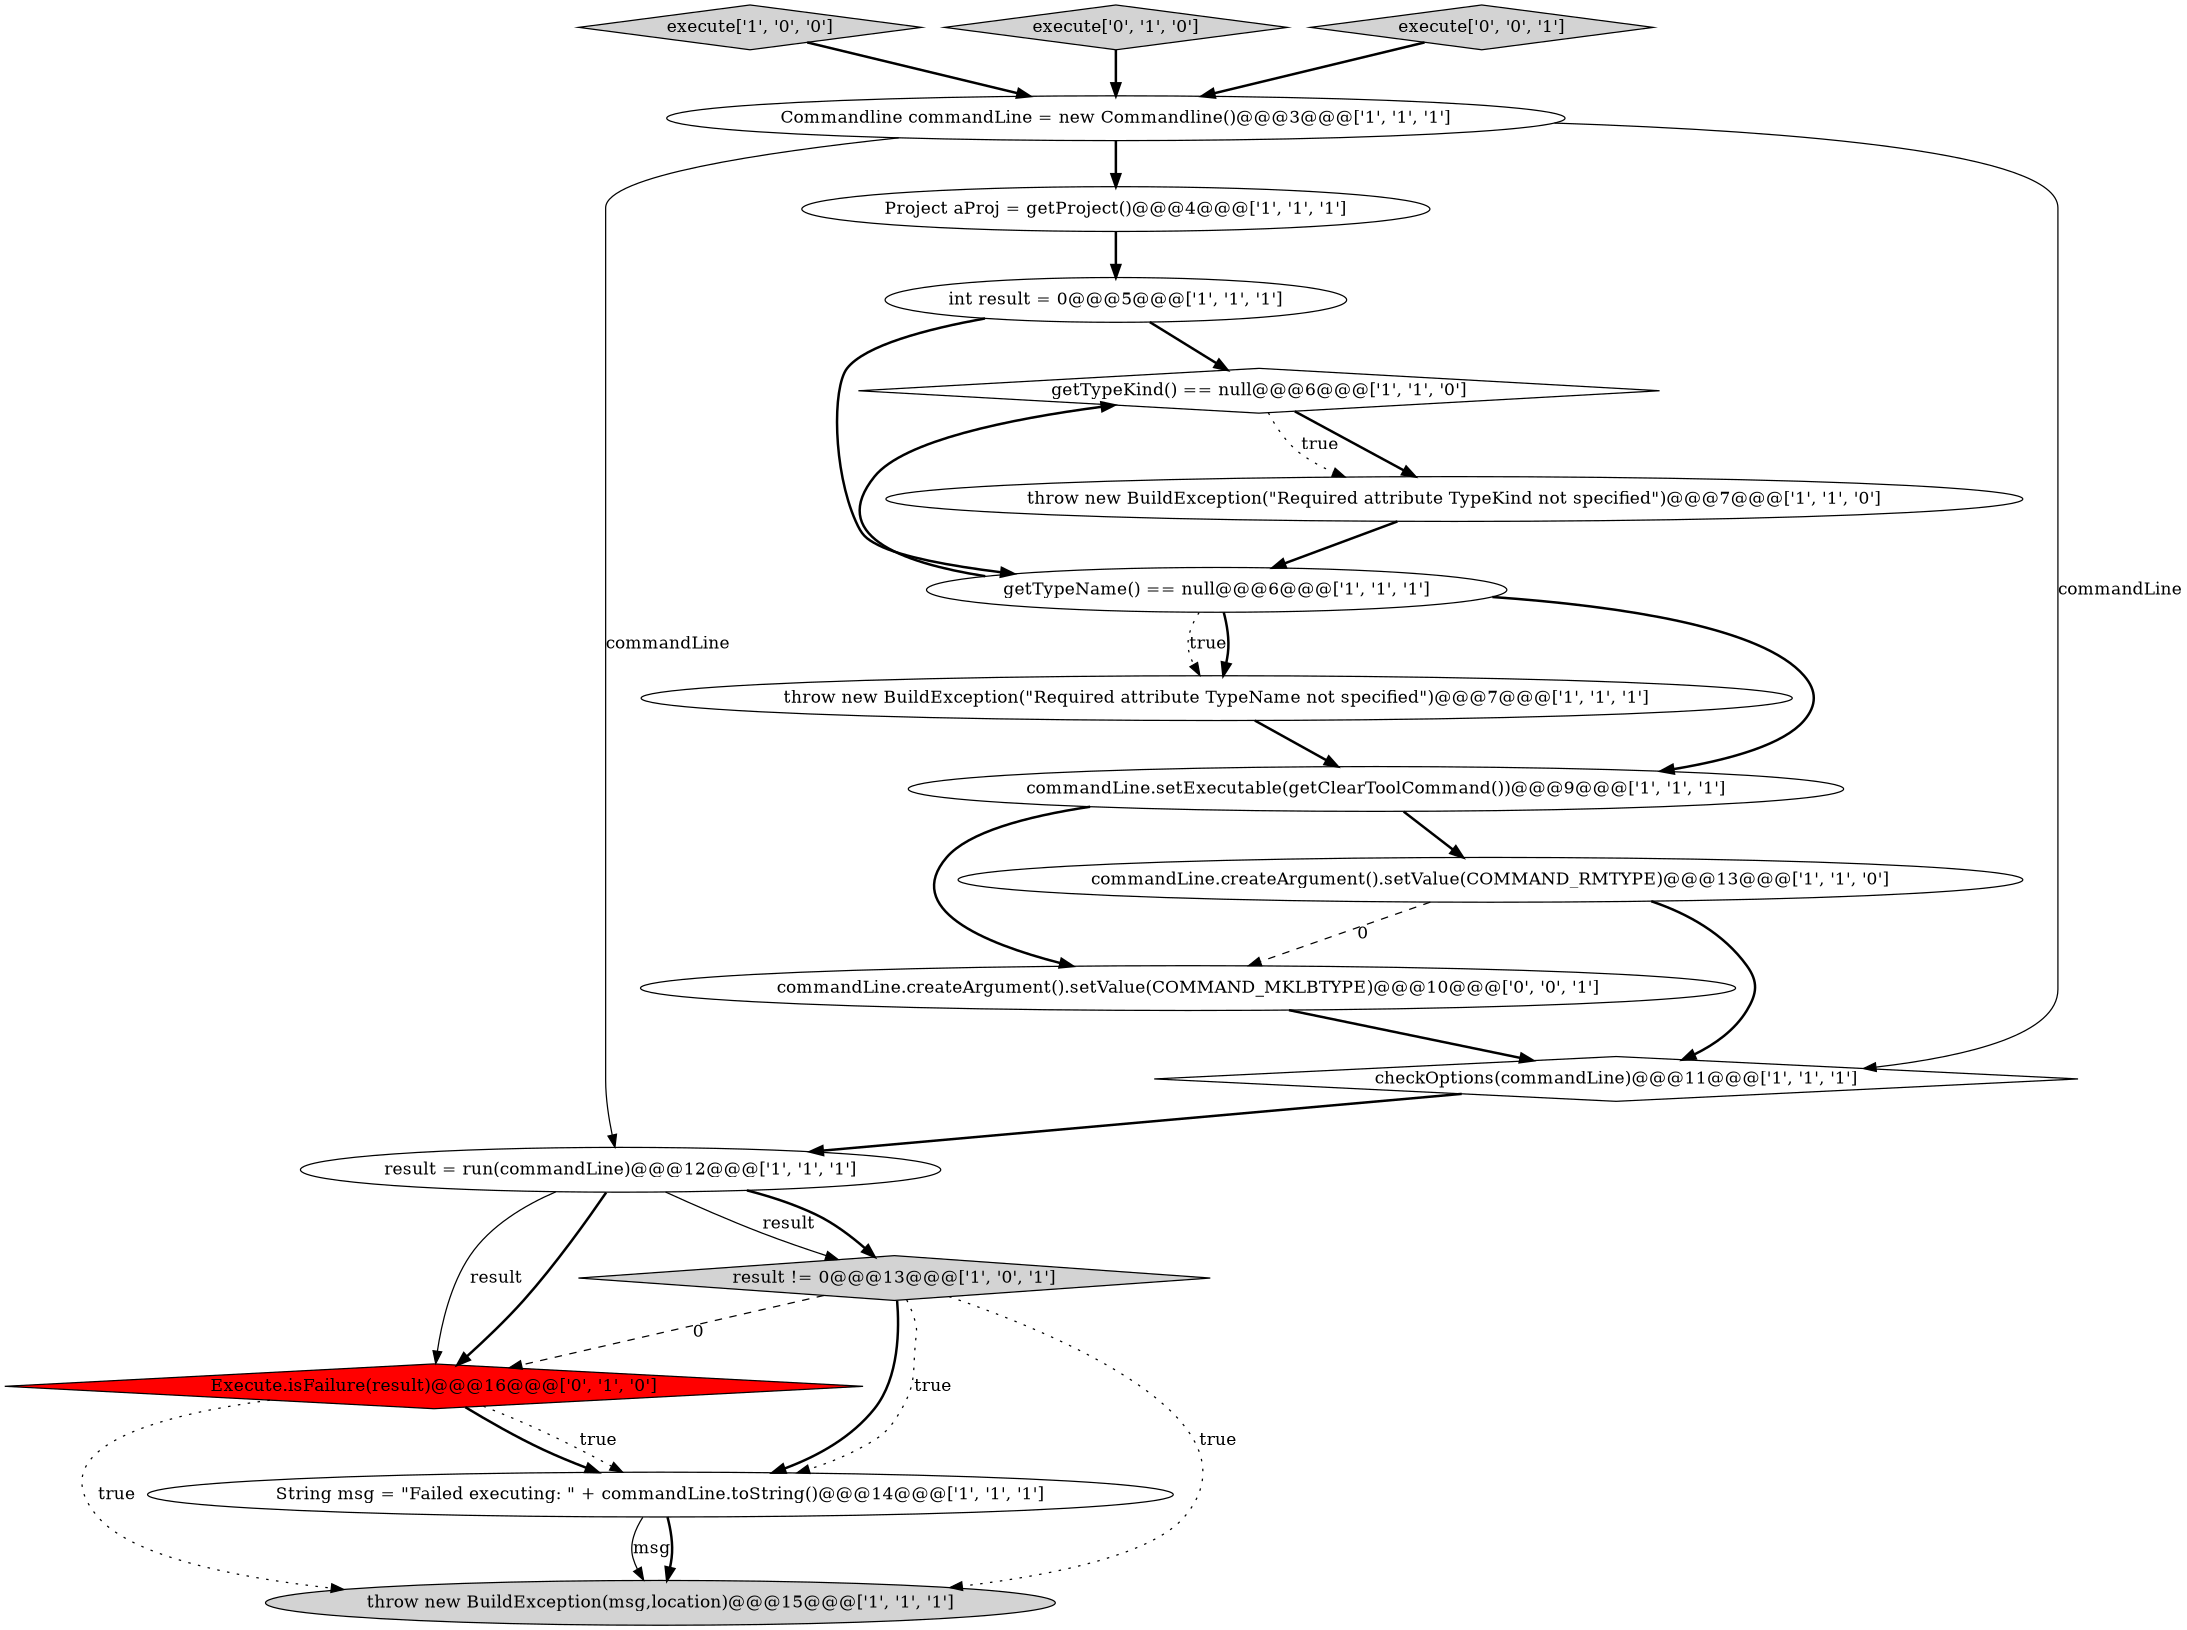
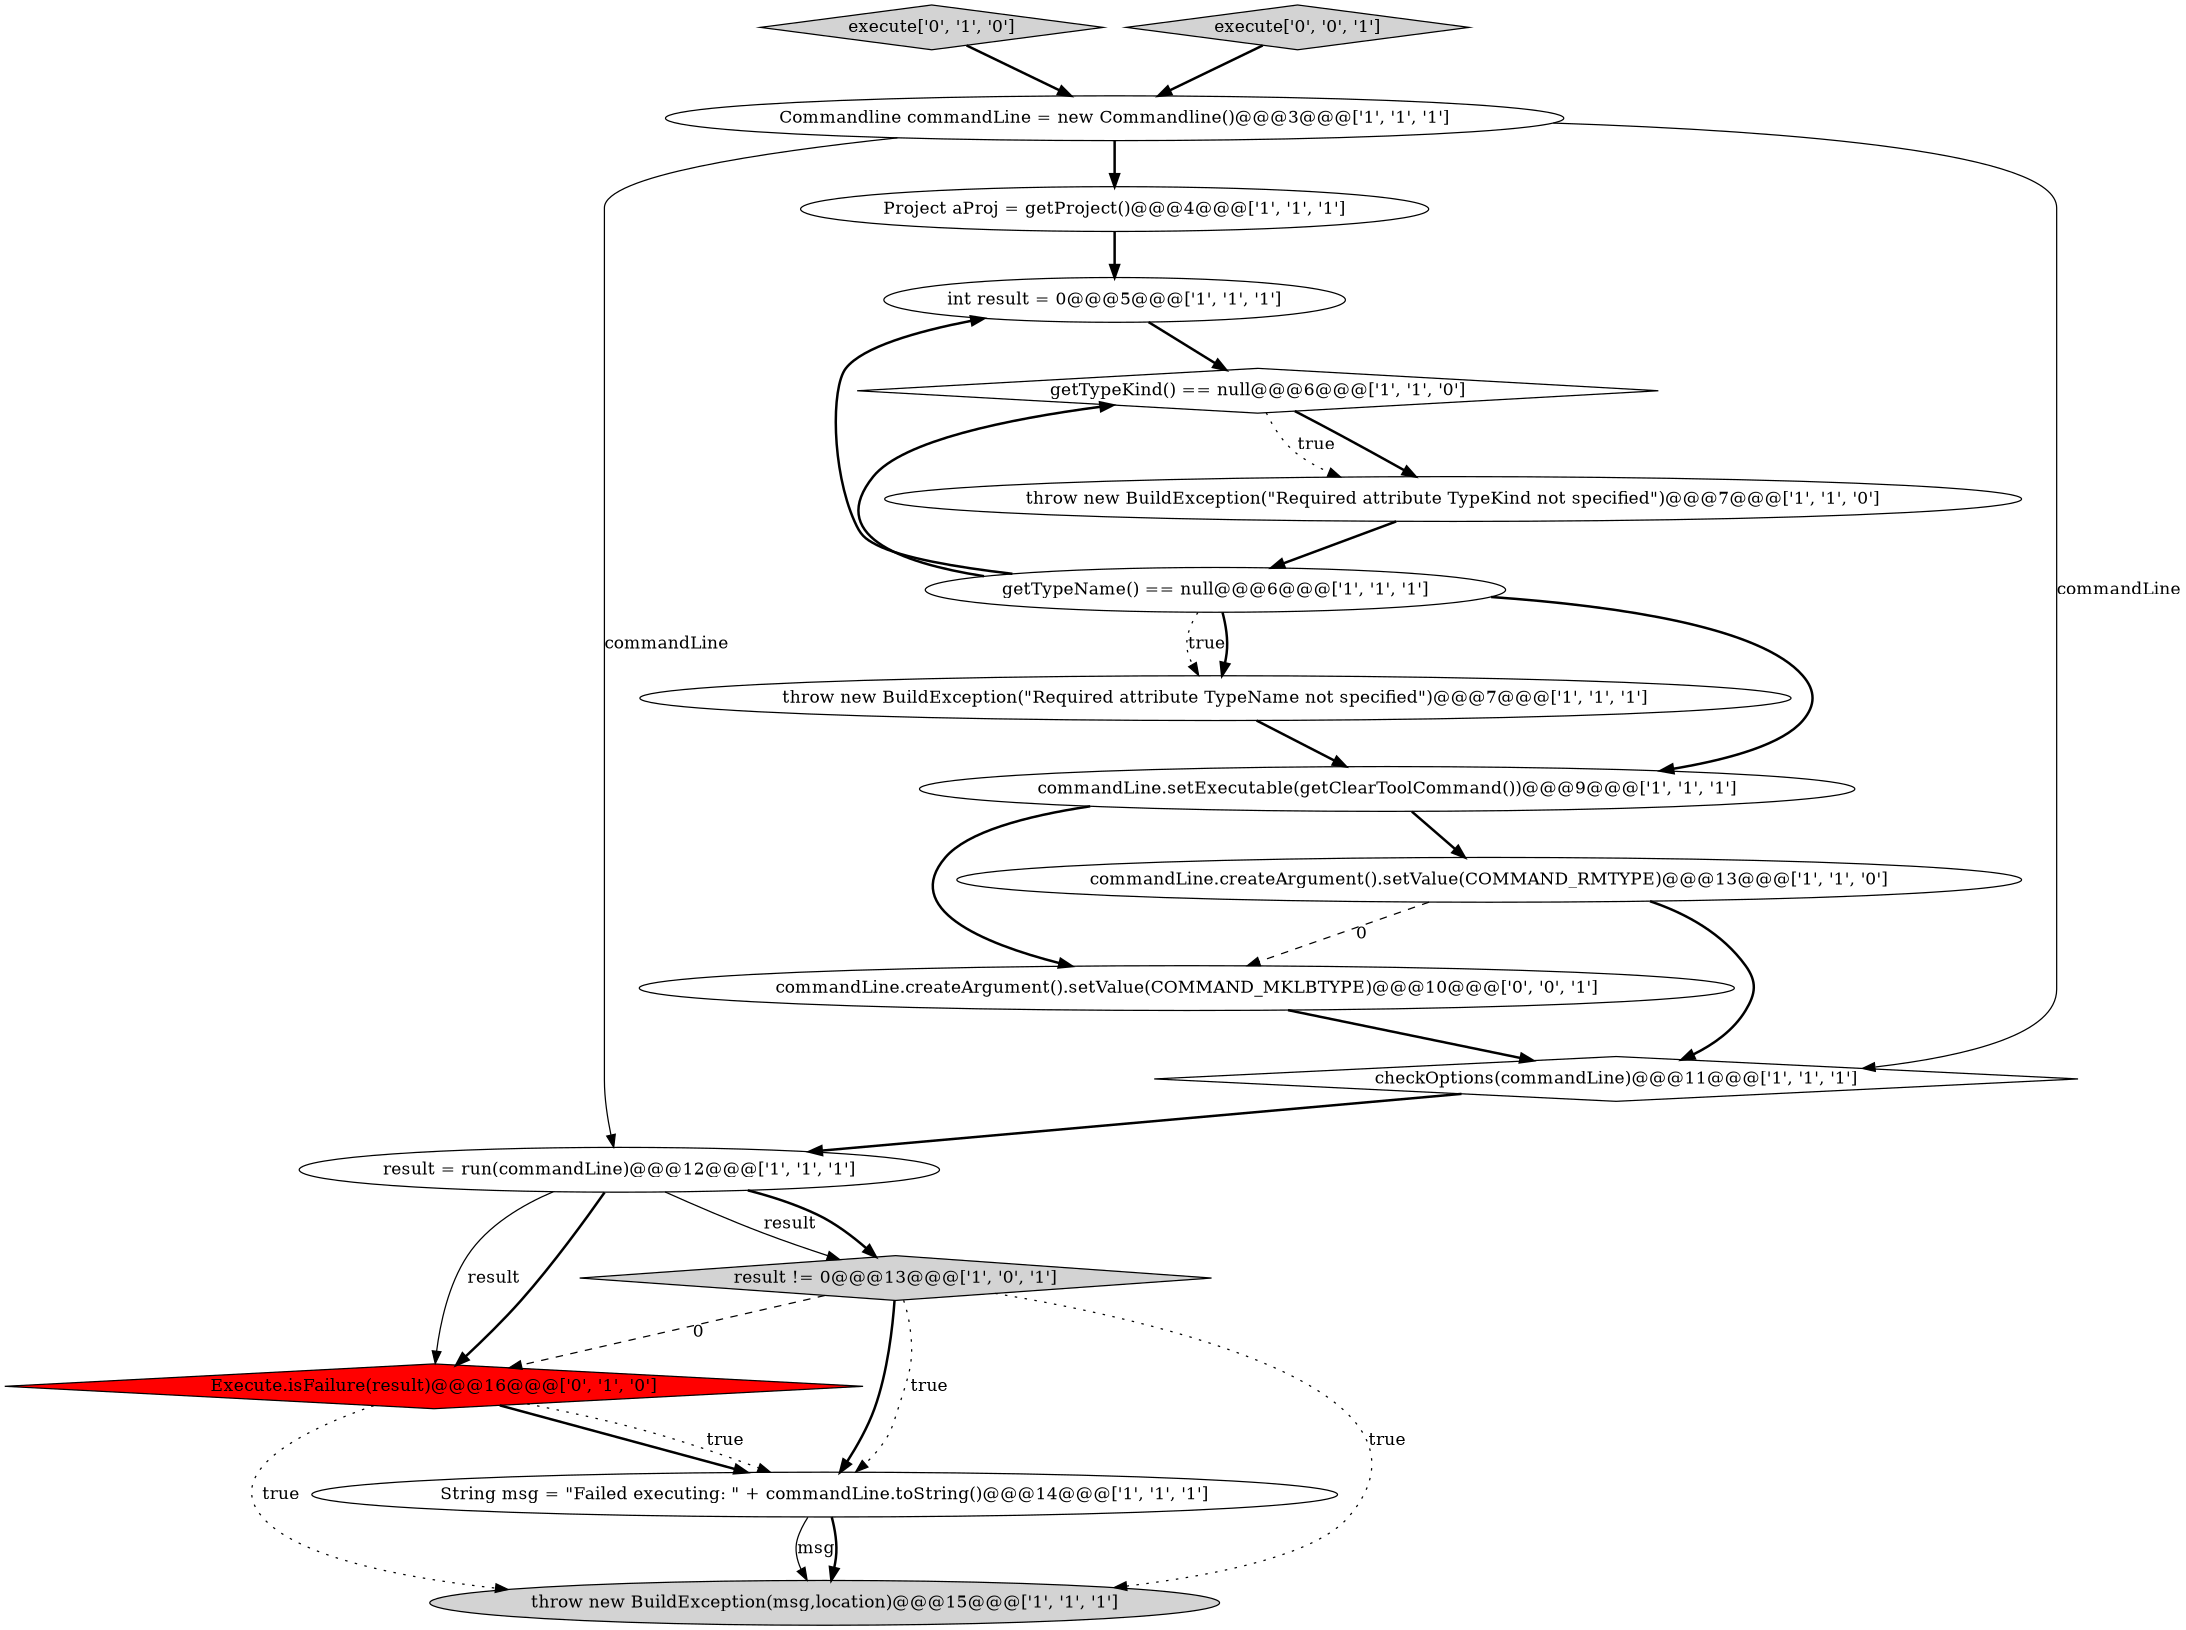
node "execute['1', '0', '0']": removed
edge "int result = 0@@@5@@@['1', '1', '1']" -> "getTypeName() == null@@@6@@@['1', '1', '1']": reversed
